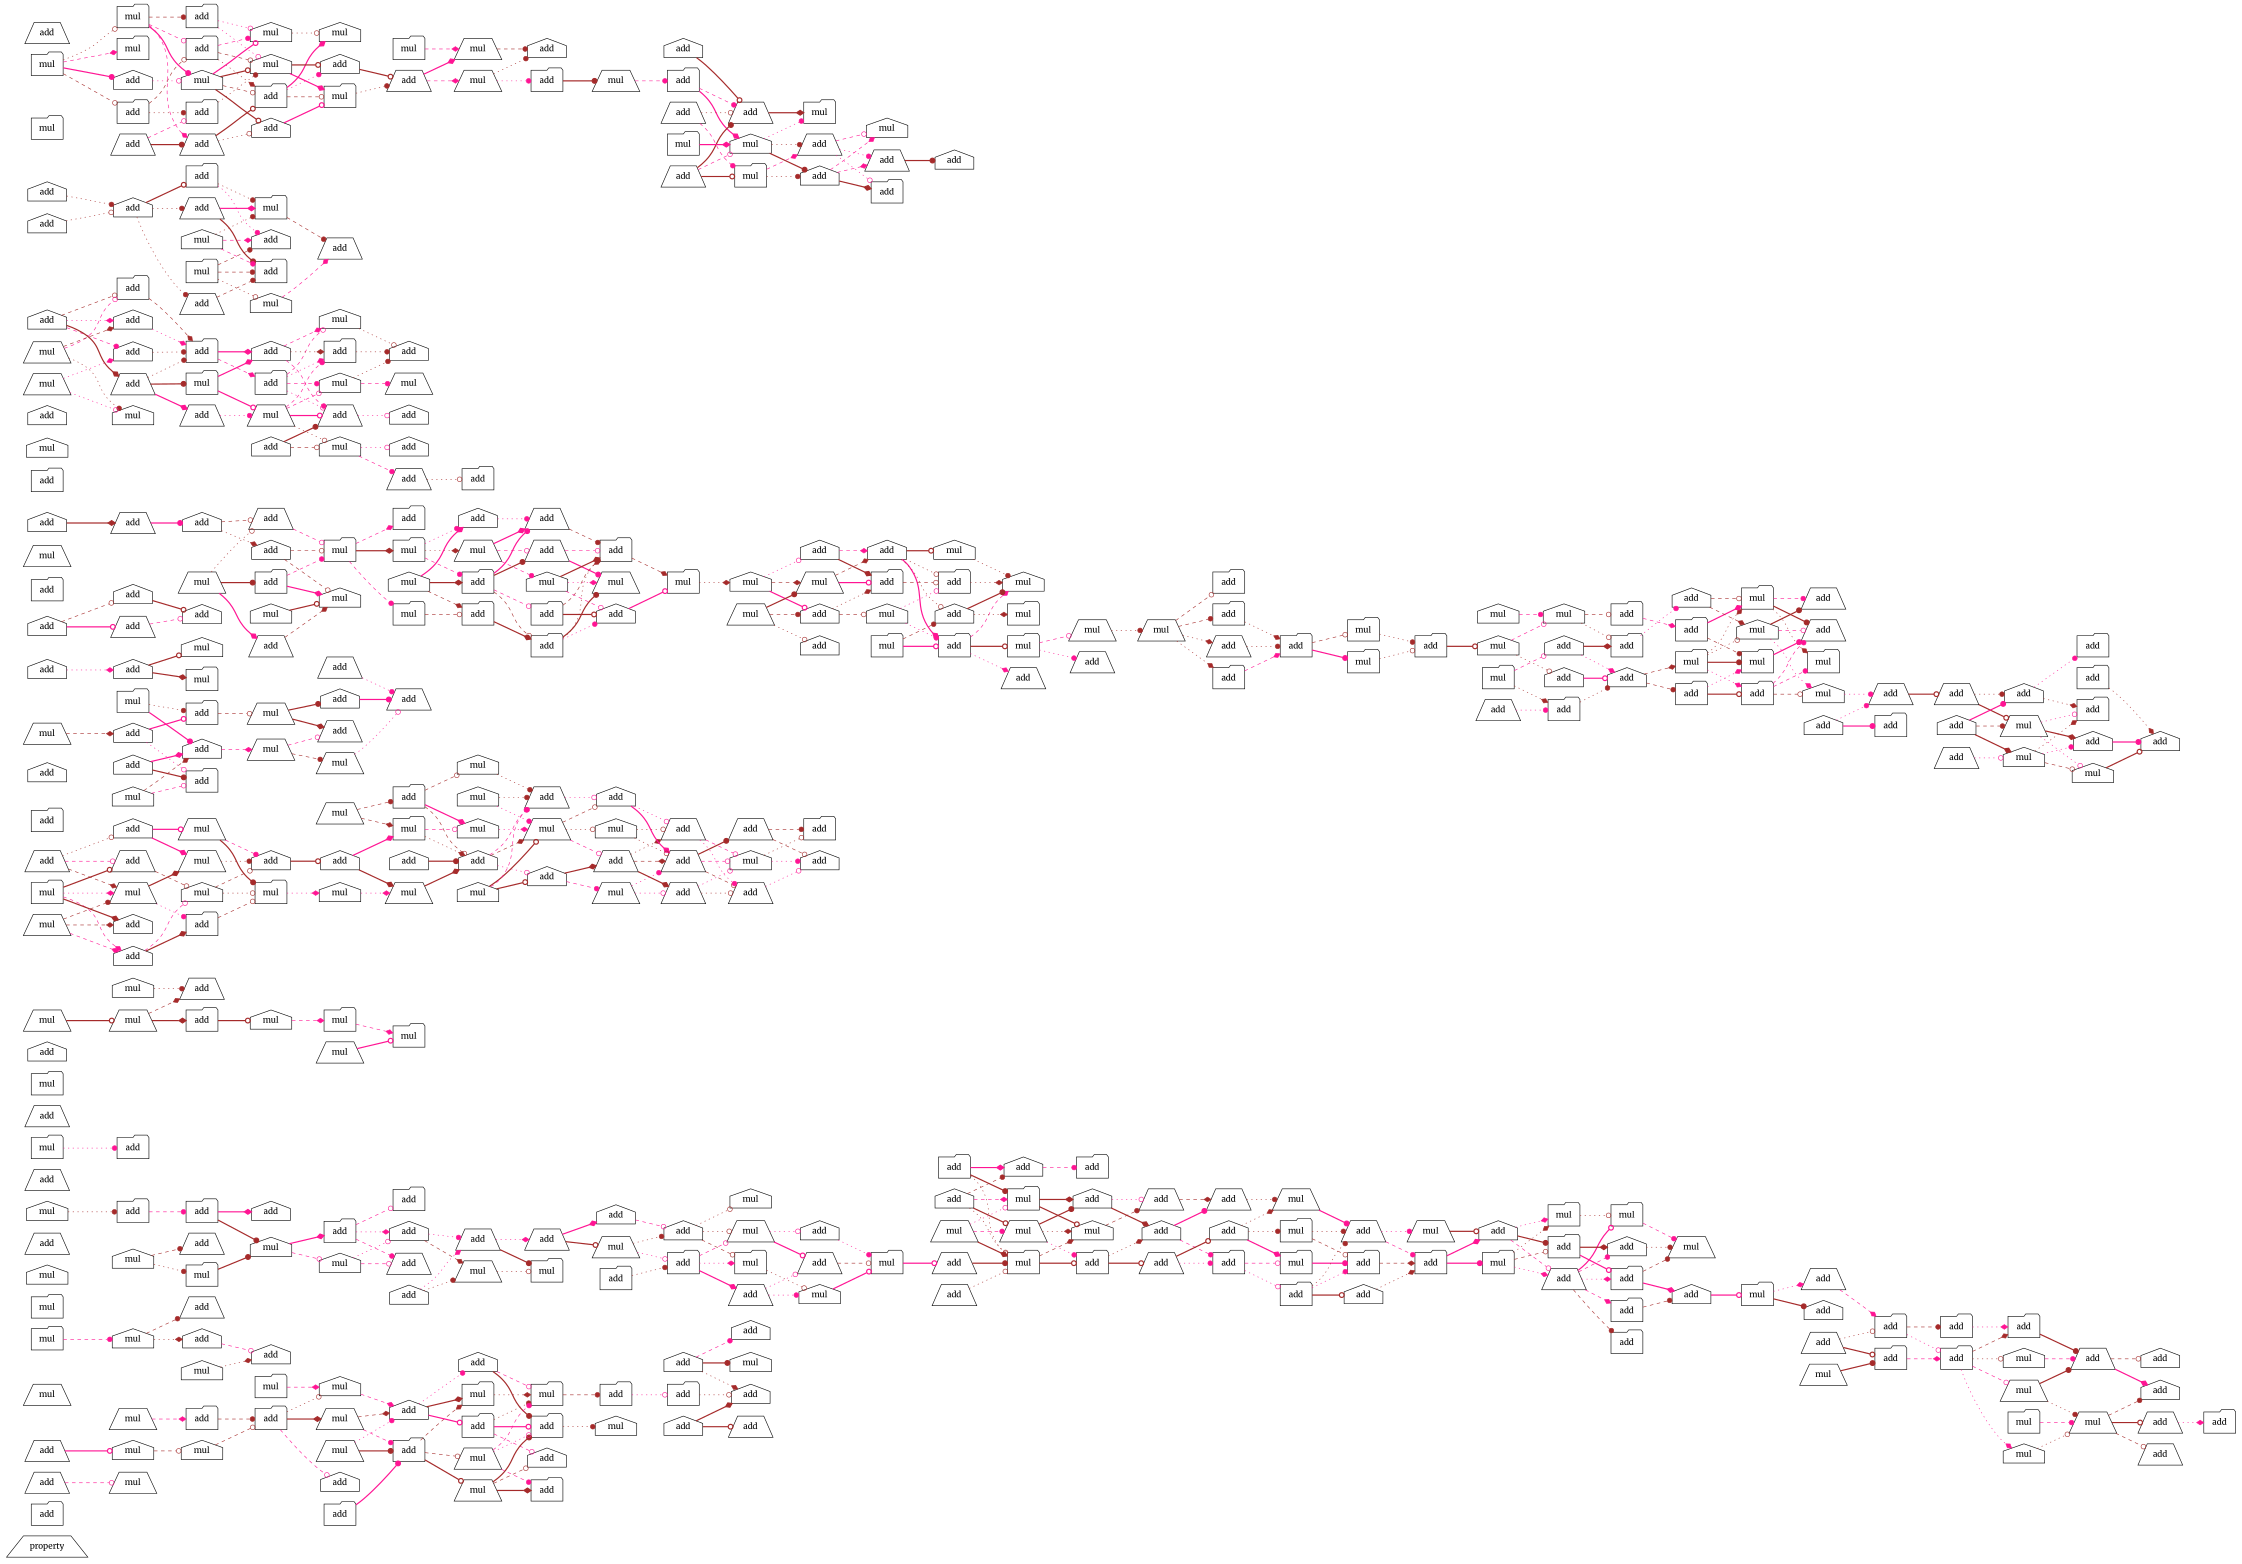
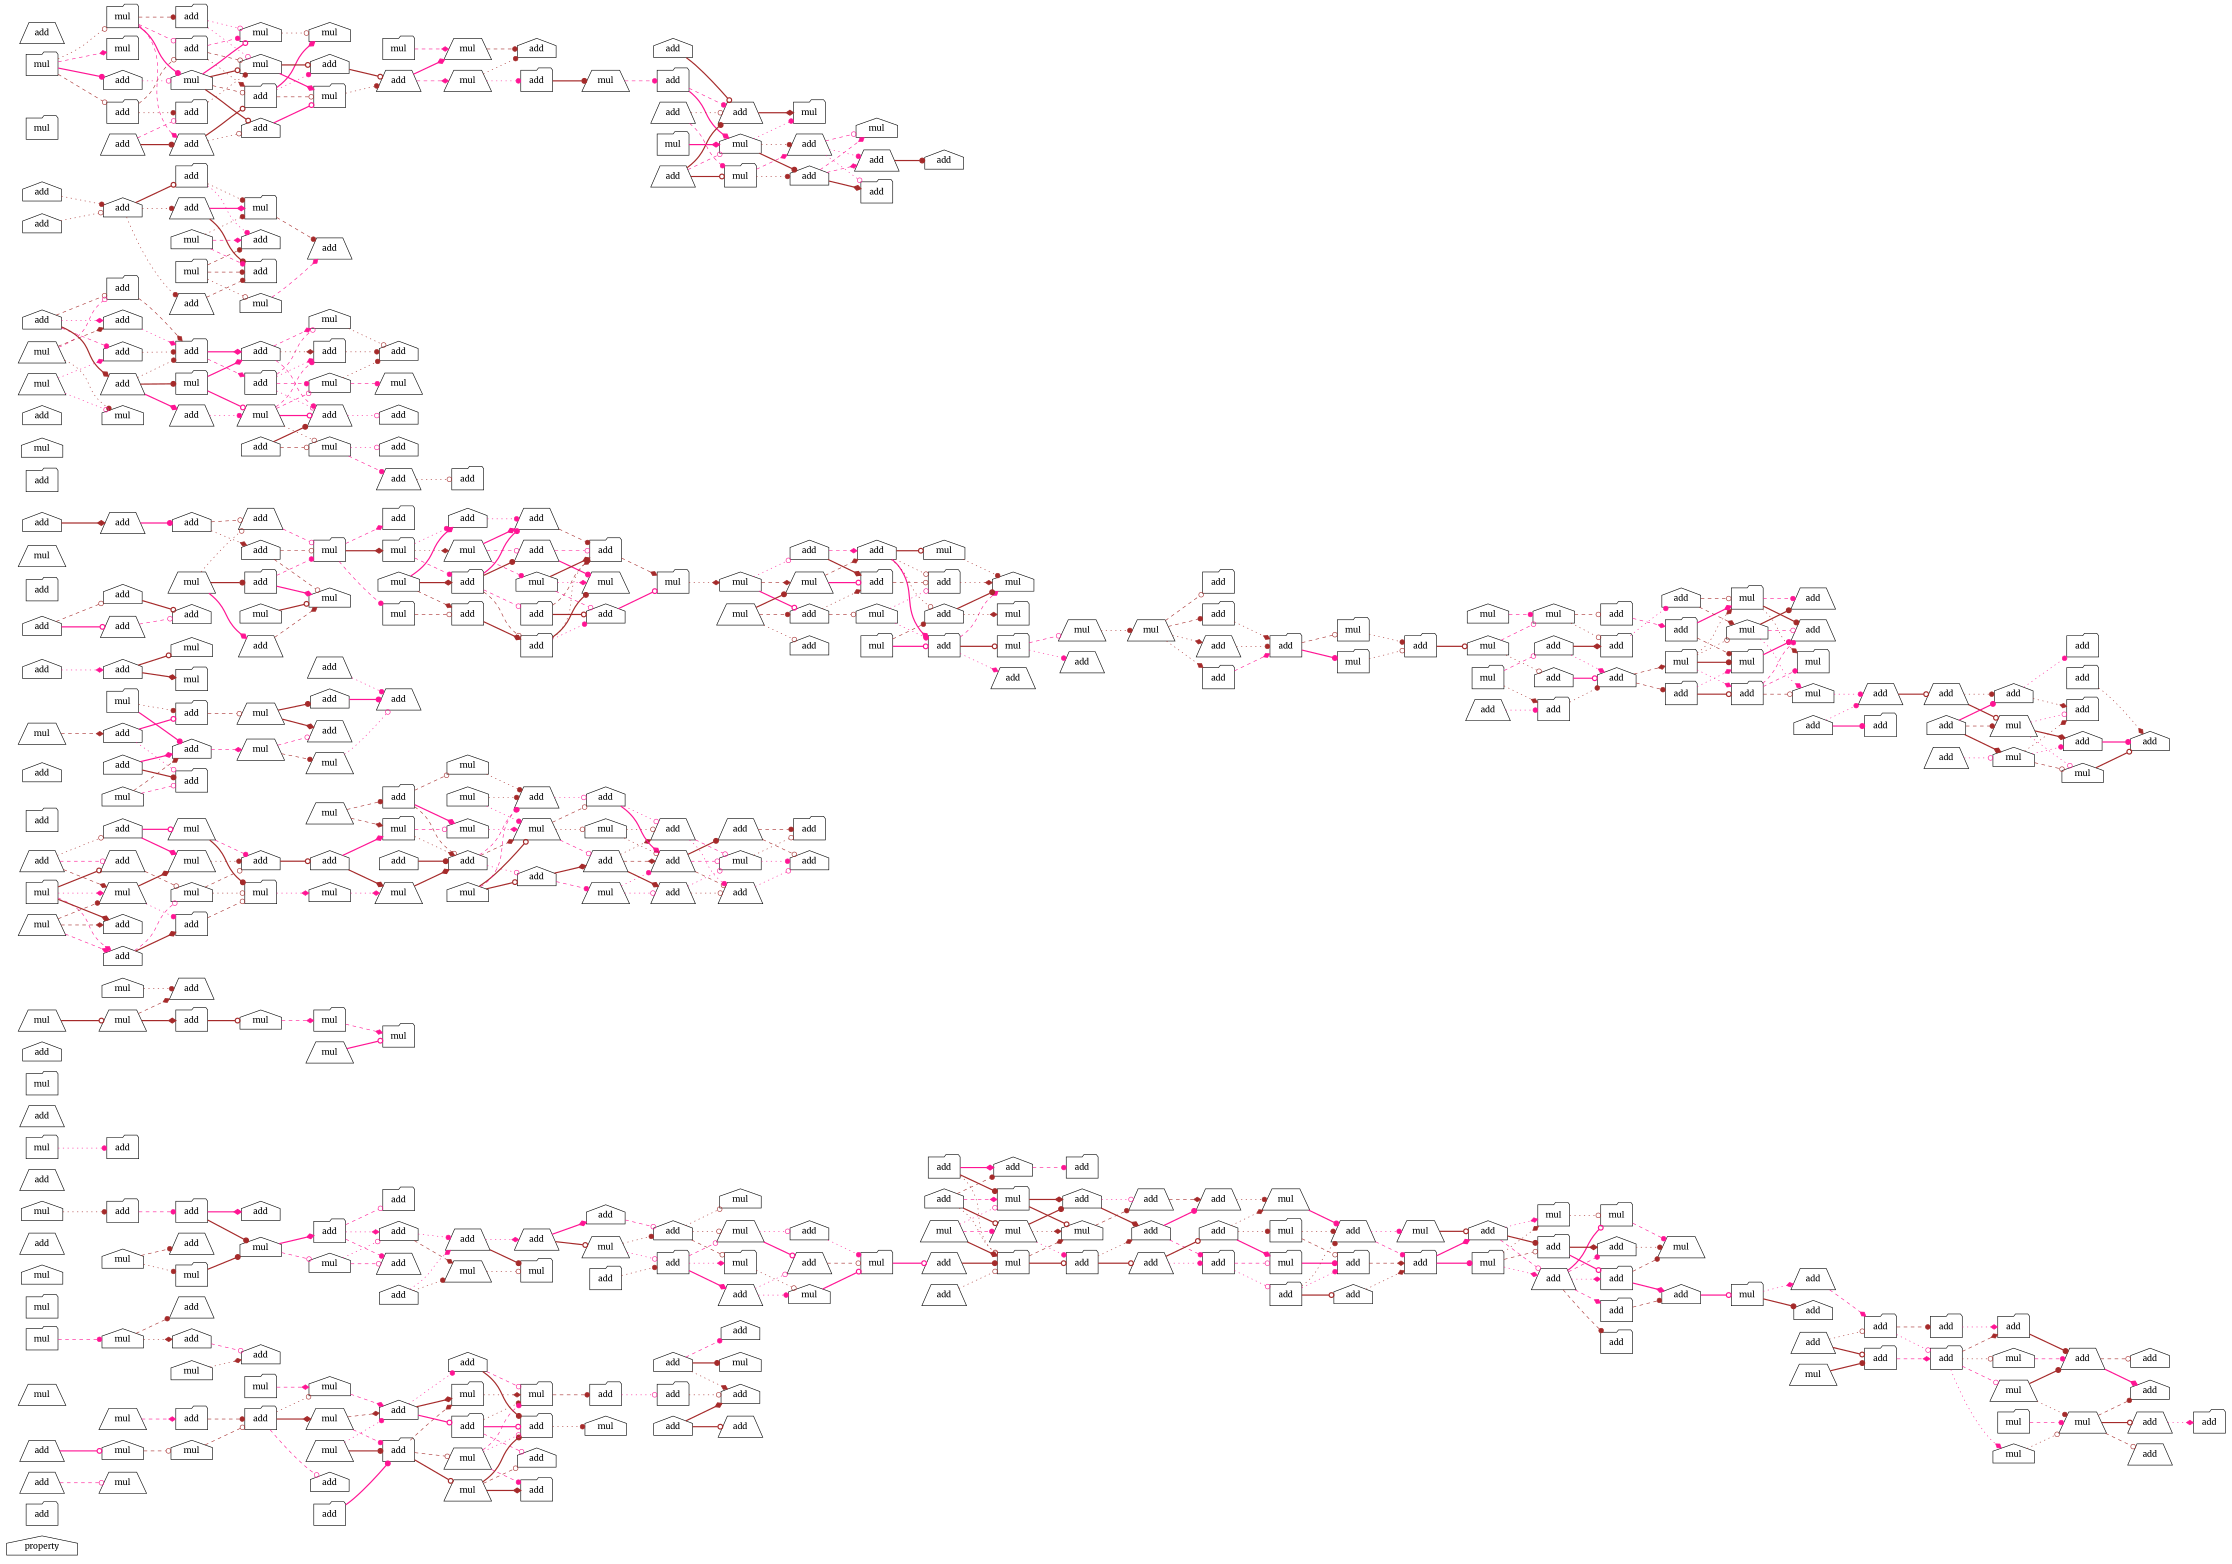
node "property": shape trapezium -> house
